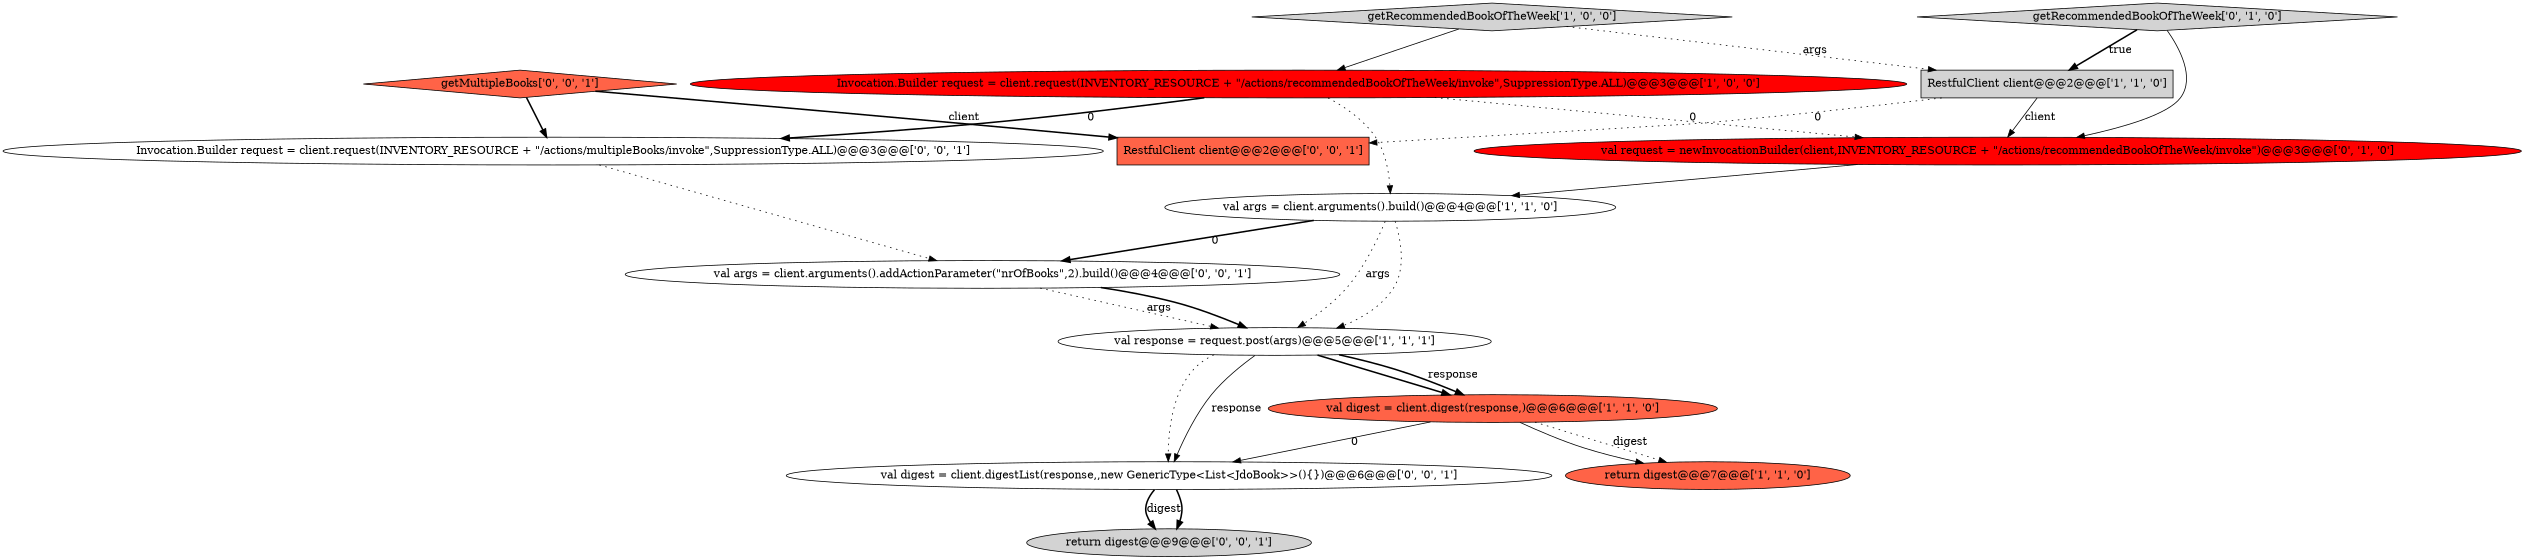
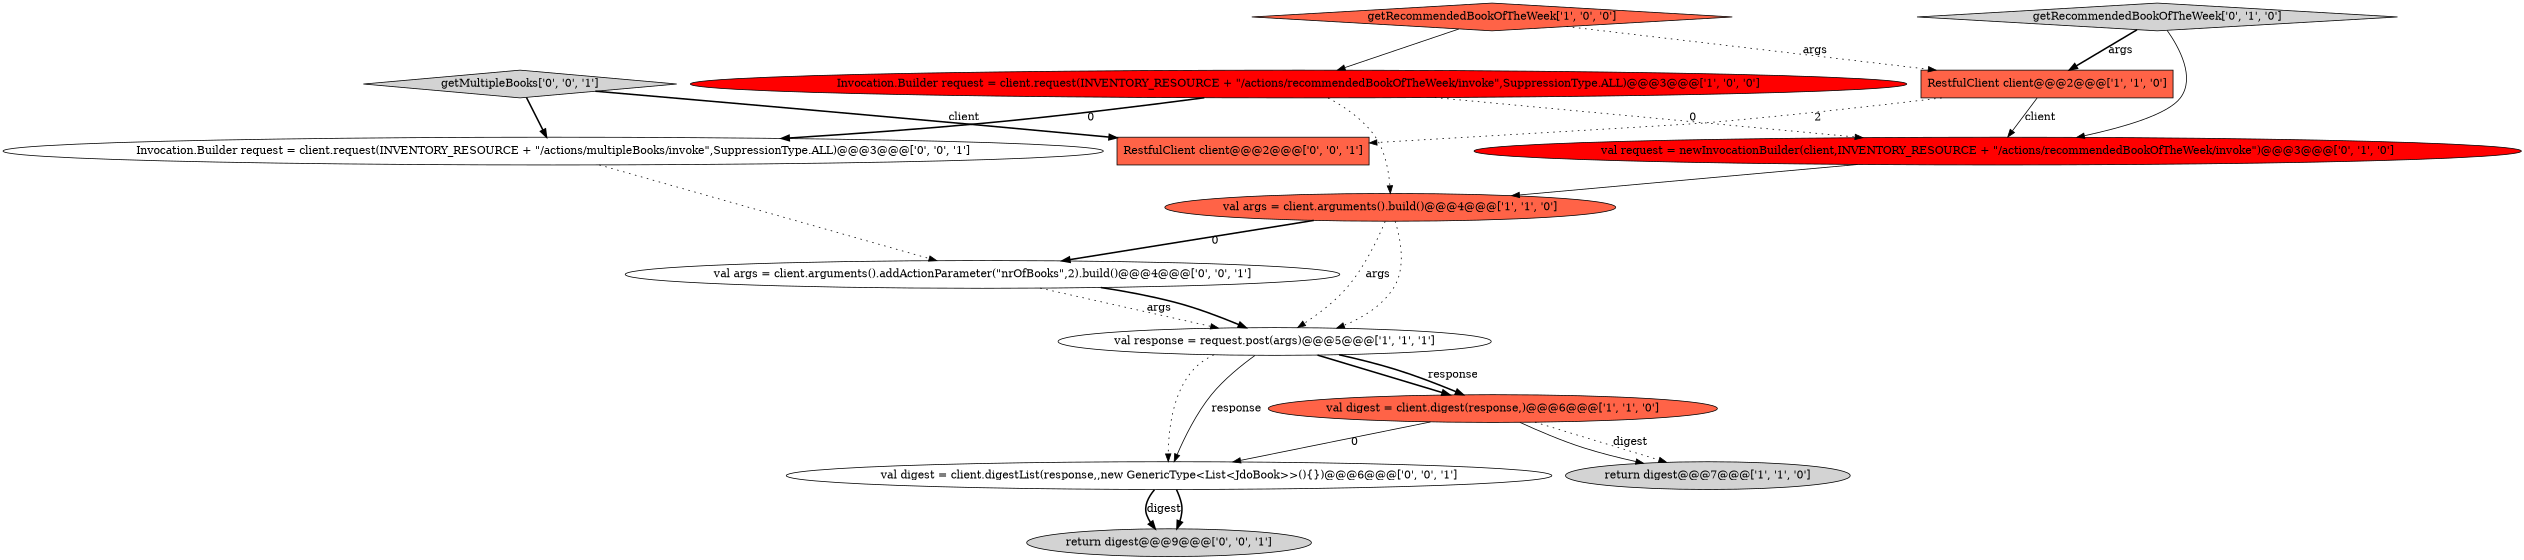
node "getRecommendedBookOfTheWeek['1', '0', '0']": fillcolor lightgray -> tomato
edge "getRecommendedBookOfTheWeek['0', '1', '0']" -> "RestfulClient client@@@2@@@['1', '1', '0']": label "true" -> "args"
node "getMultipleBooks['0', '0', '1']": fillcolor tomato -> lightgray
node "RestfulClient client@@@2@@@['1', '1', '0']": fillcolor lightgray -> tomato
edge "RestfulClient client@@@2@@@['1', '1', '0']" -> "RestfulClient client@@@2@@@['0', '0', '1']": label "0" -> "2"
node "val args = client.arguments().build()@@@4@@@['1', '1', '0']": fillcolor white -> tomato
node "return digest@@@7@@@['1', '1', '0']": fillcolor tomato -> lightgray
